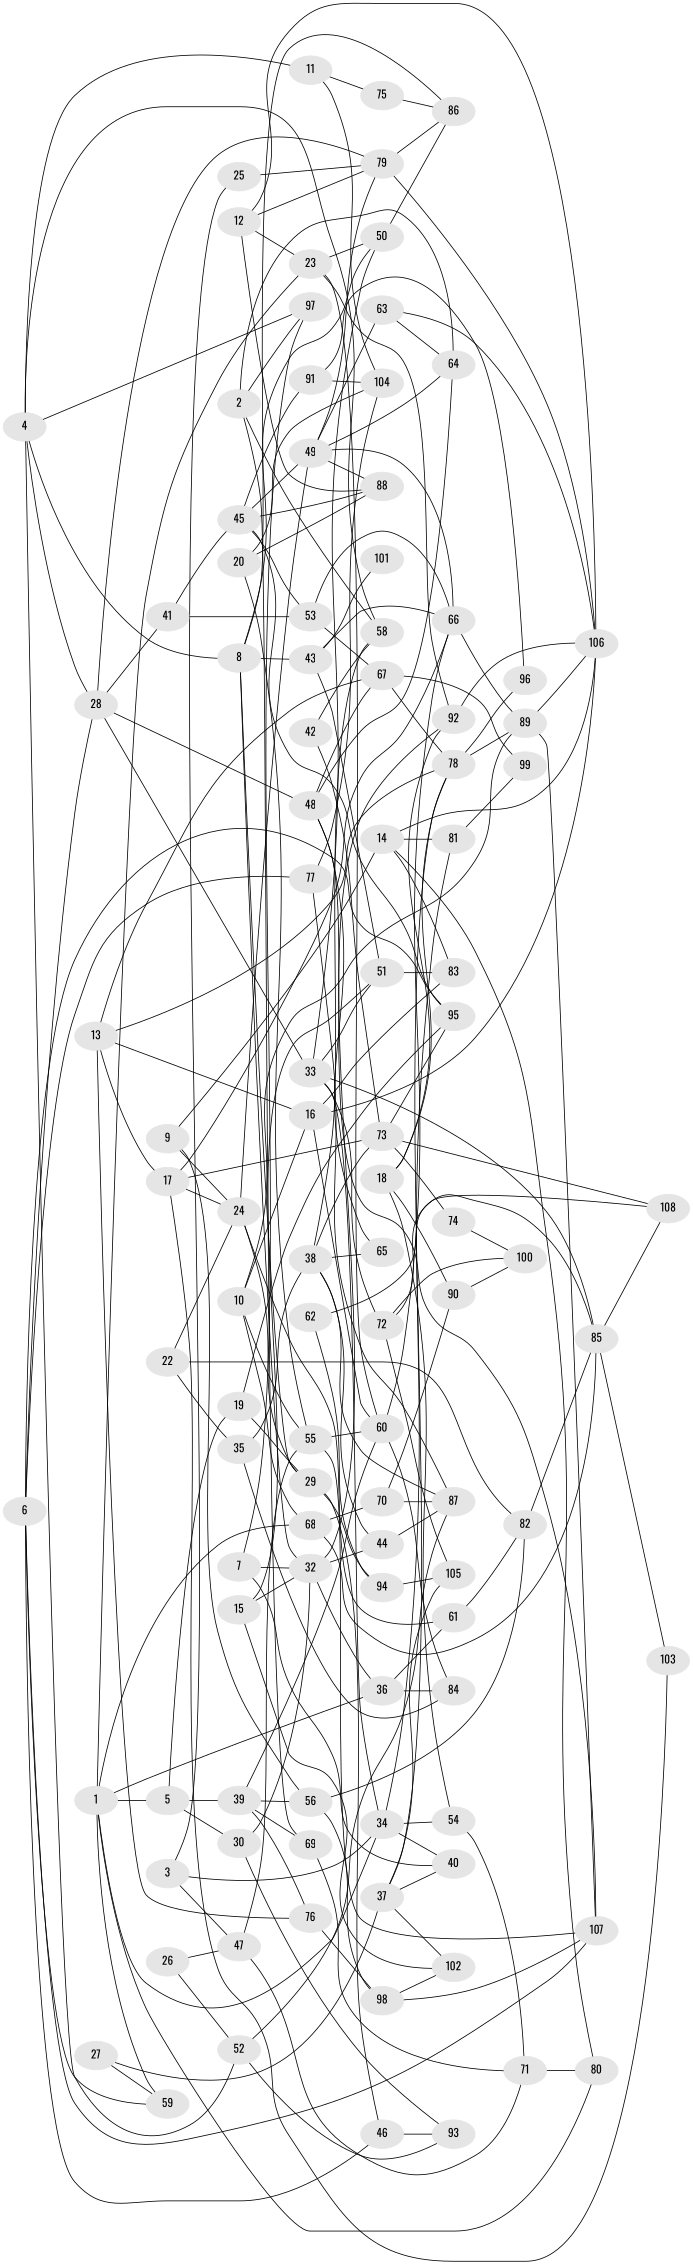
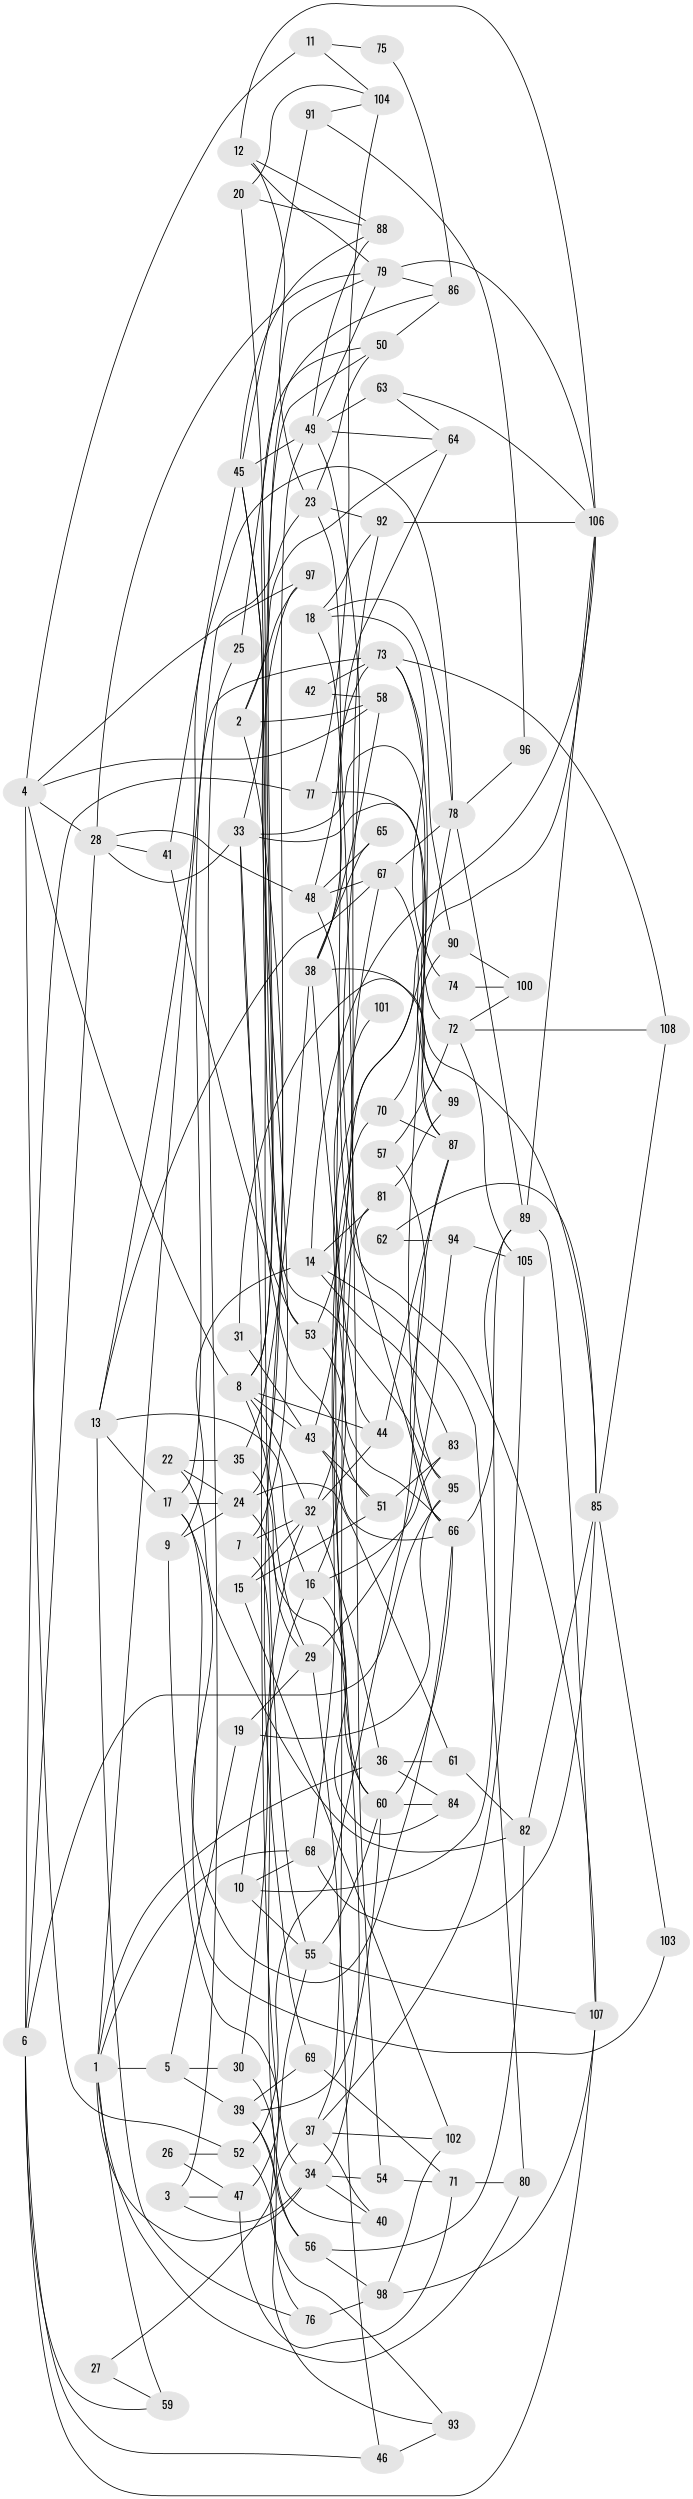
node "57": added
node "31": added
edge "8" -- "44": added
